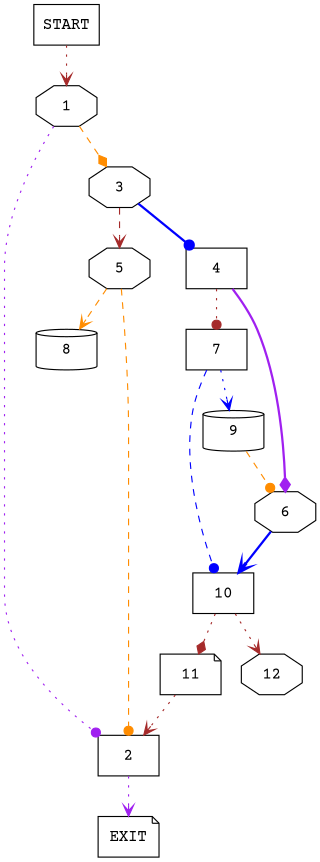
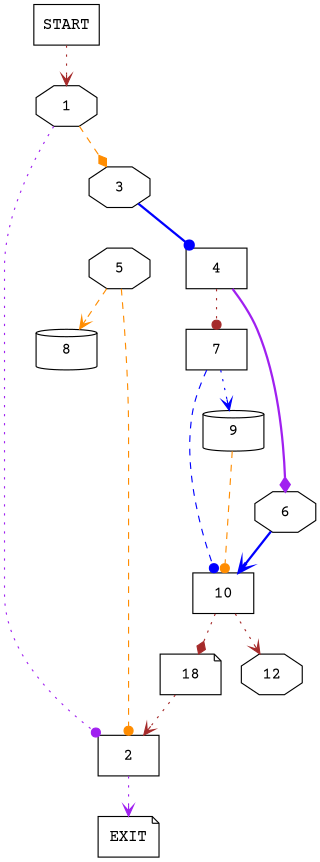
edge "3" -> "5": removed
edge "9" -> "6": now "9" -> "10"
node "11": label "11" -> "18"
